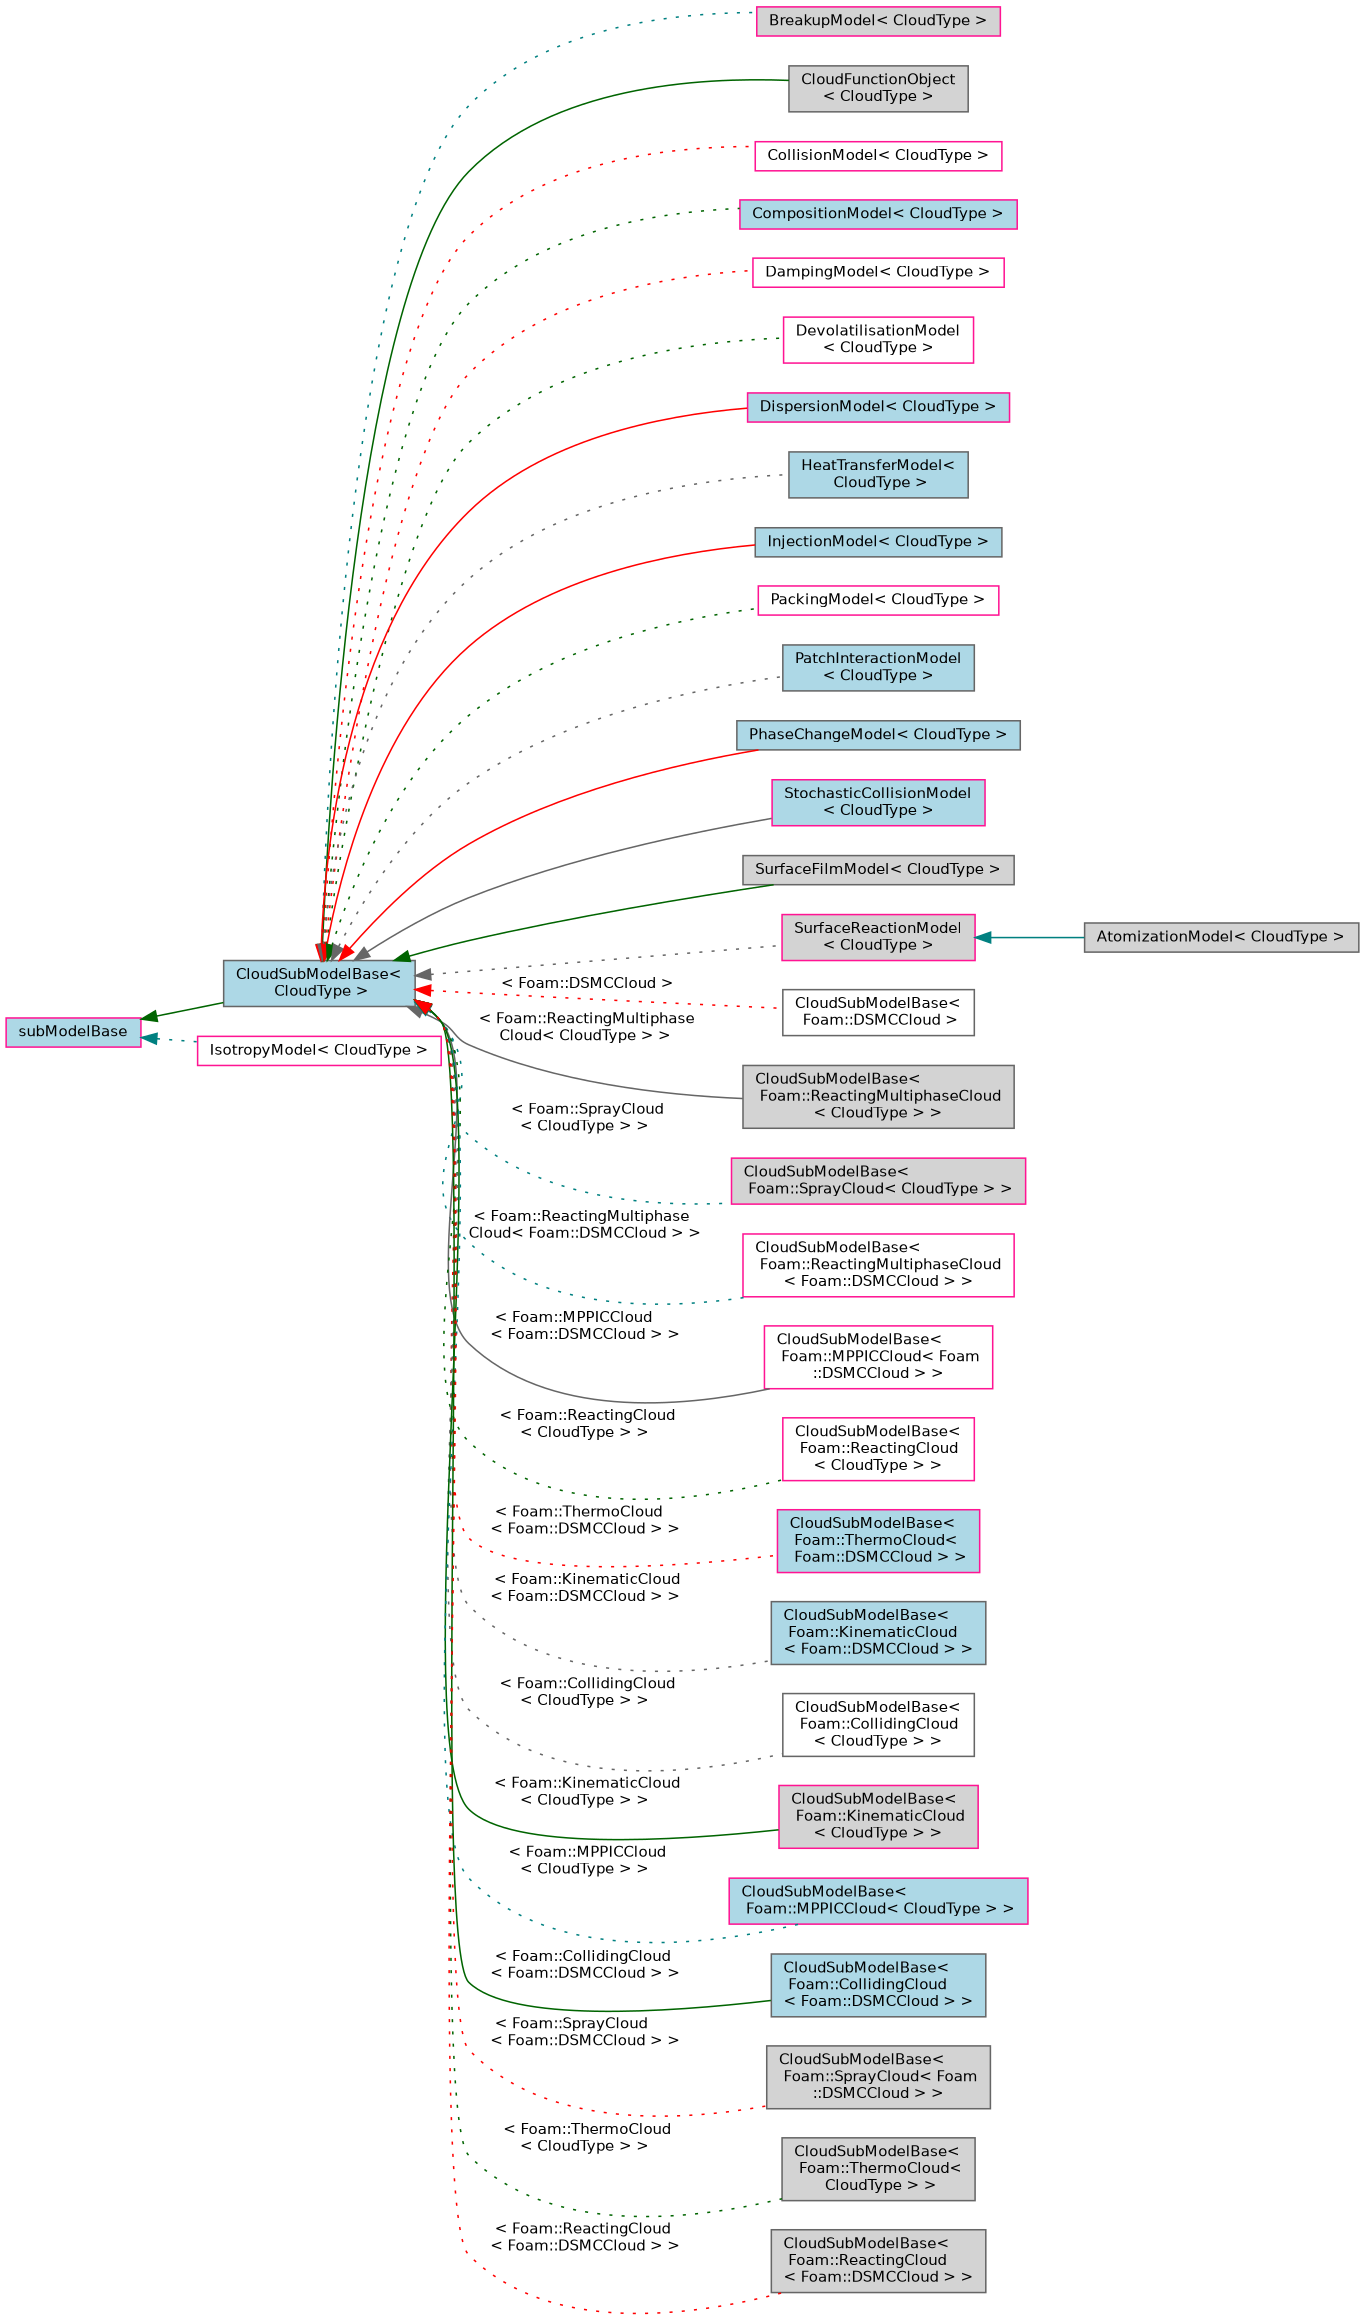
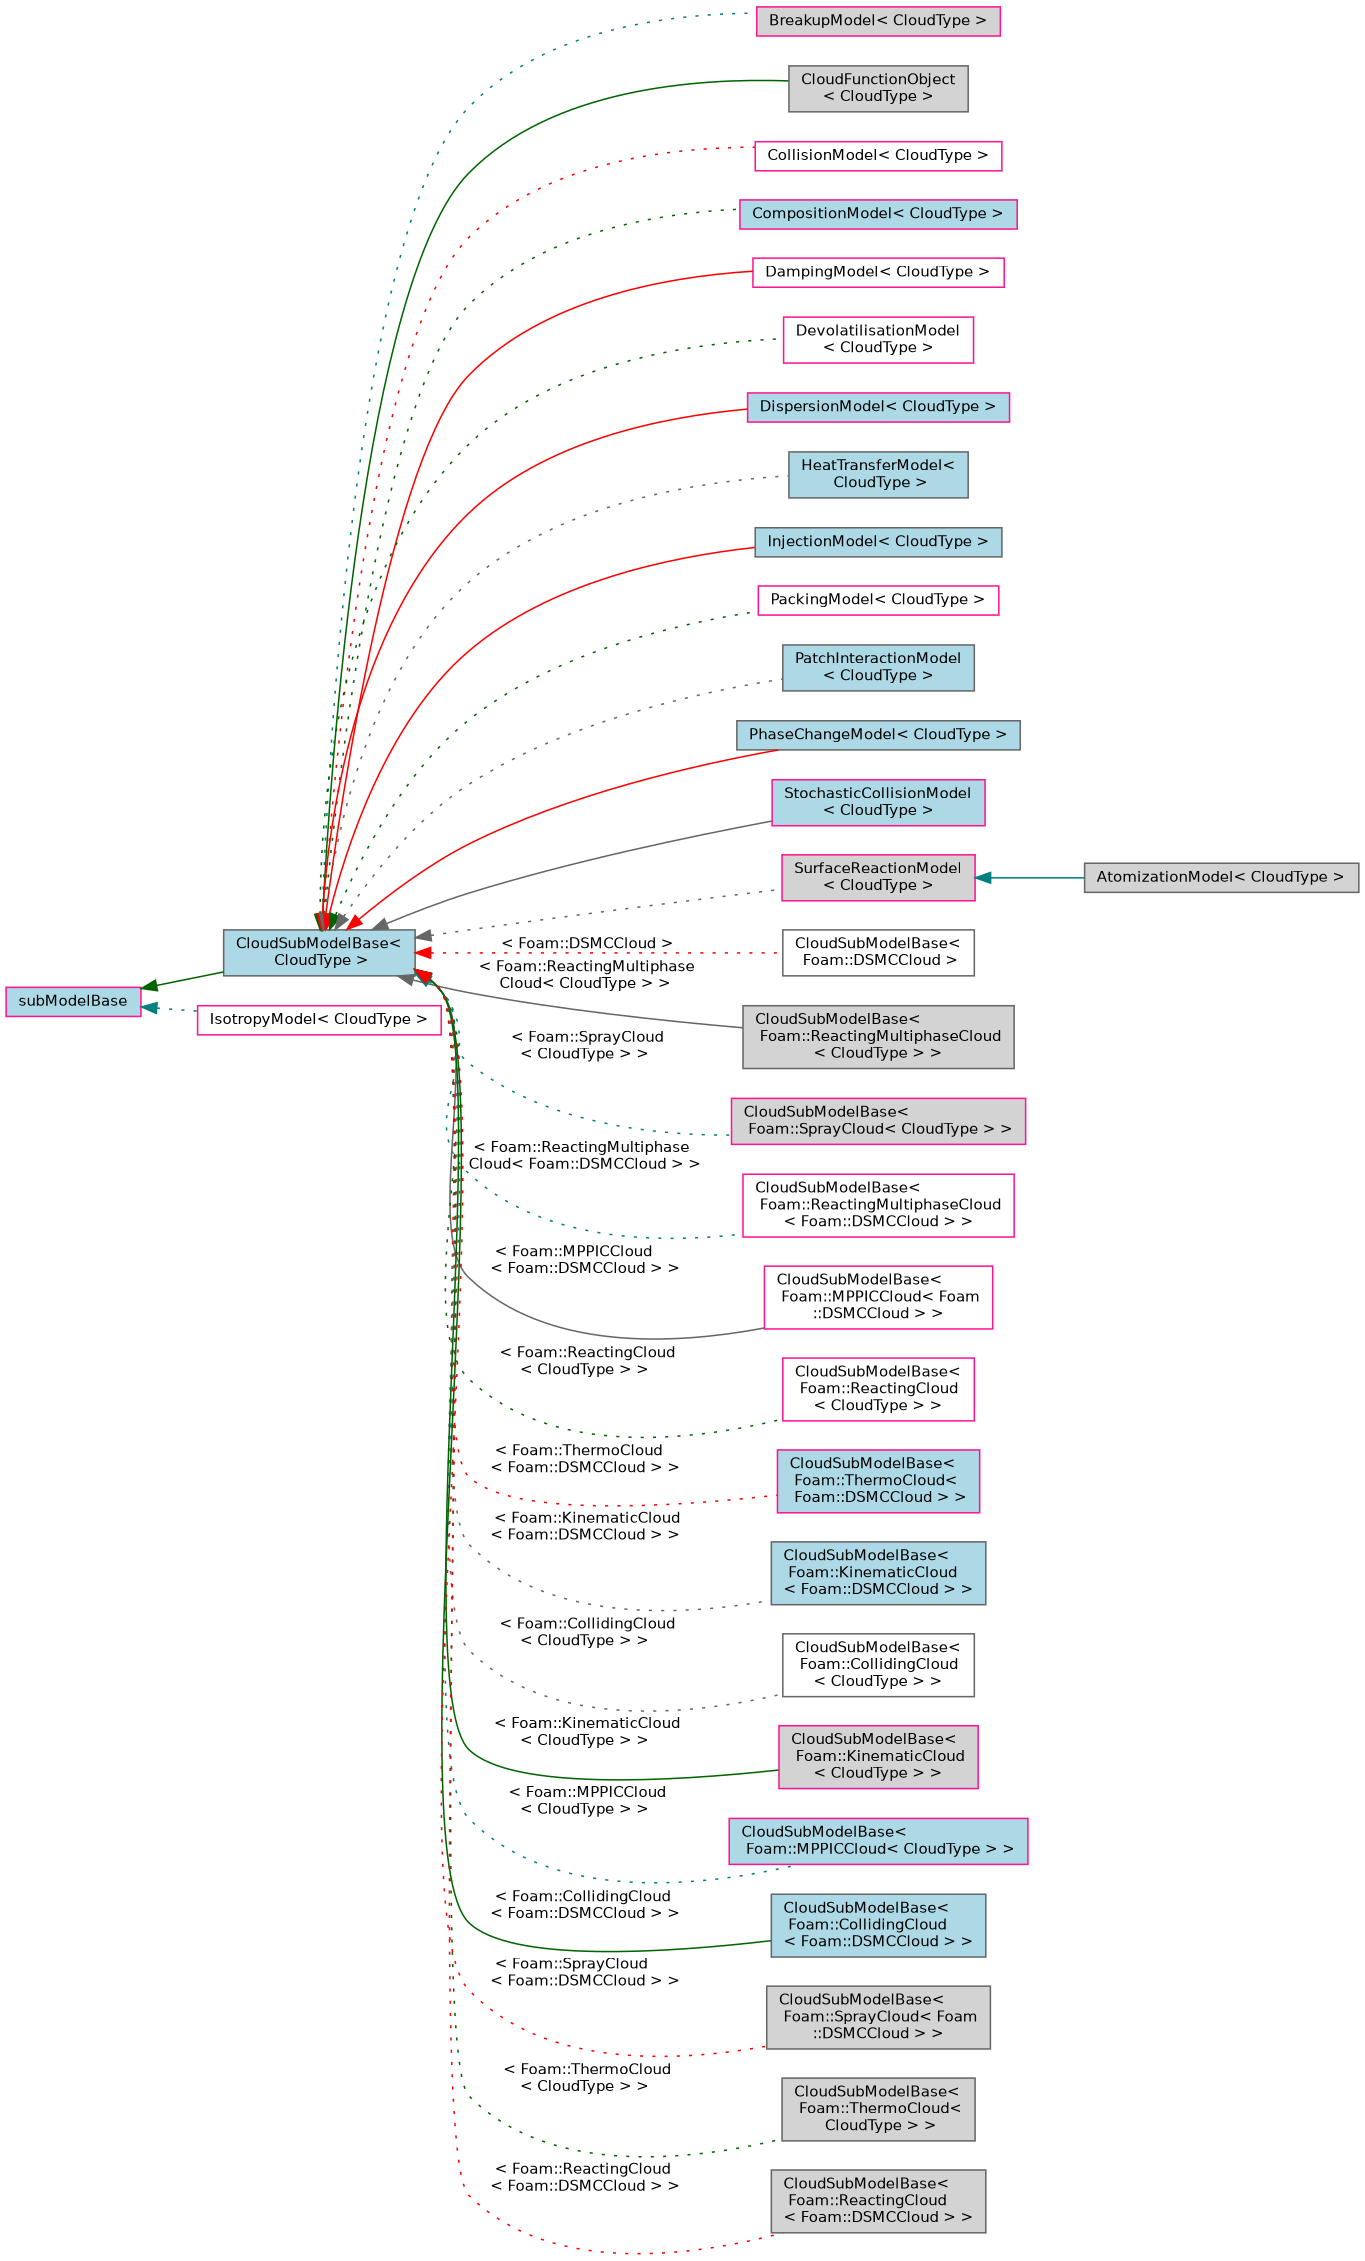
edge "DampingModel< CloudType >" -> "CloudSubModelBase< CloudType >": style dotted -> solid
node "SurfaceFilmModel< CloudType >": removed
